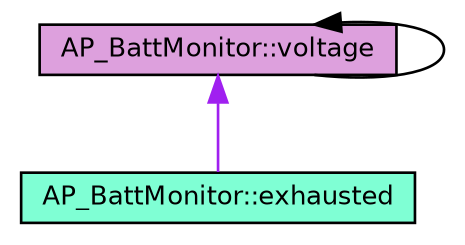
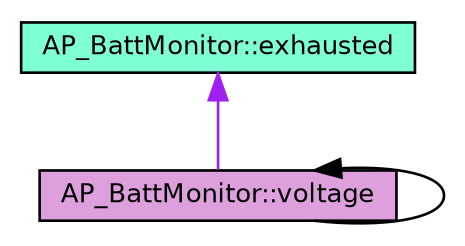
edge "AP_BattMonitor::exhausted" -> "AP_BattMonitor::voltage": reversed
